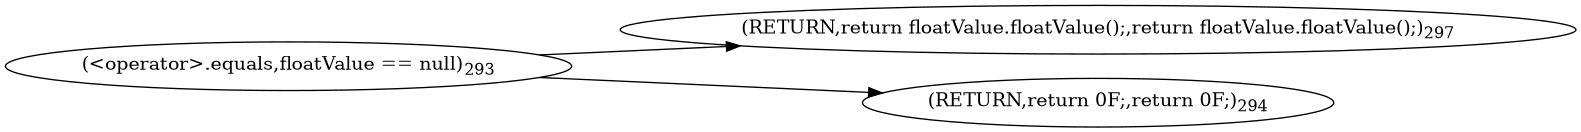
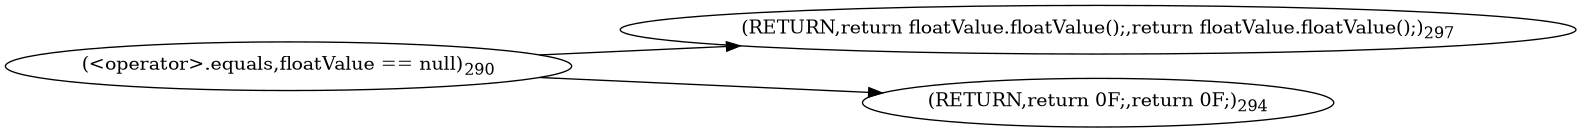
node "(<operator>.equals,floatValue == null)": text "293" -> "290"
